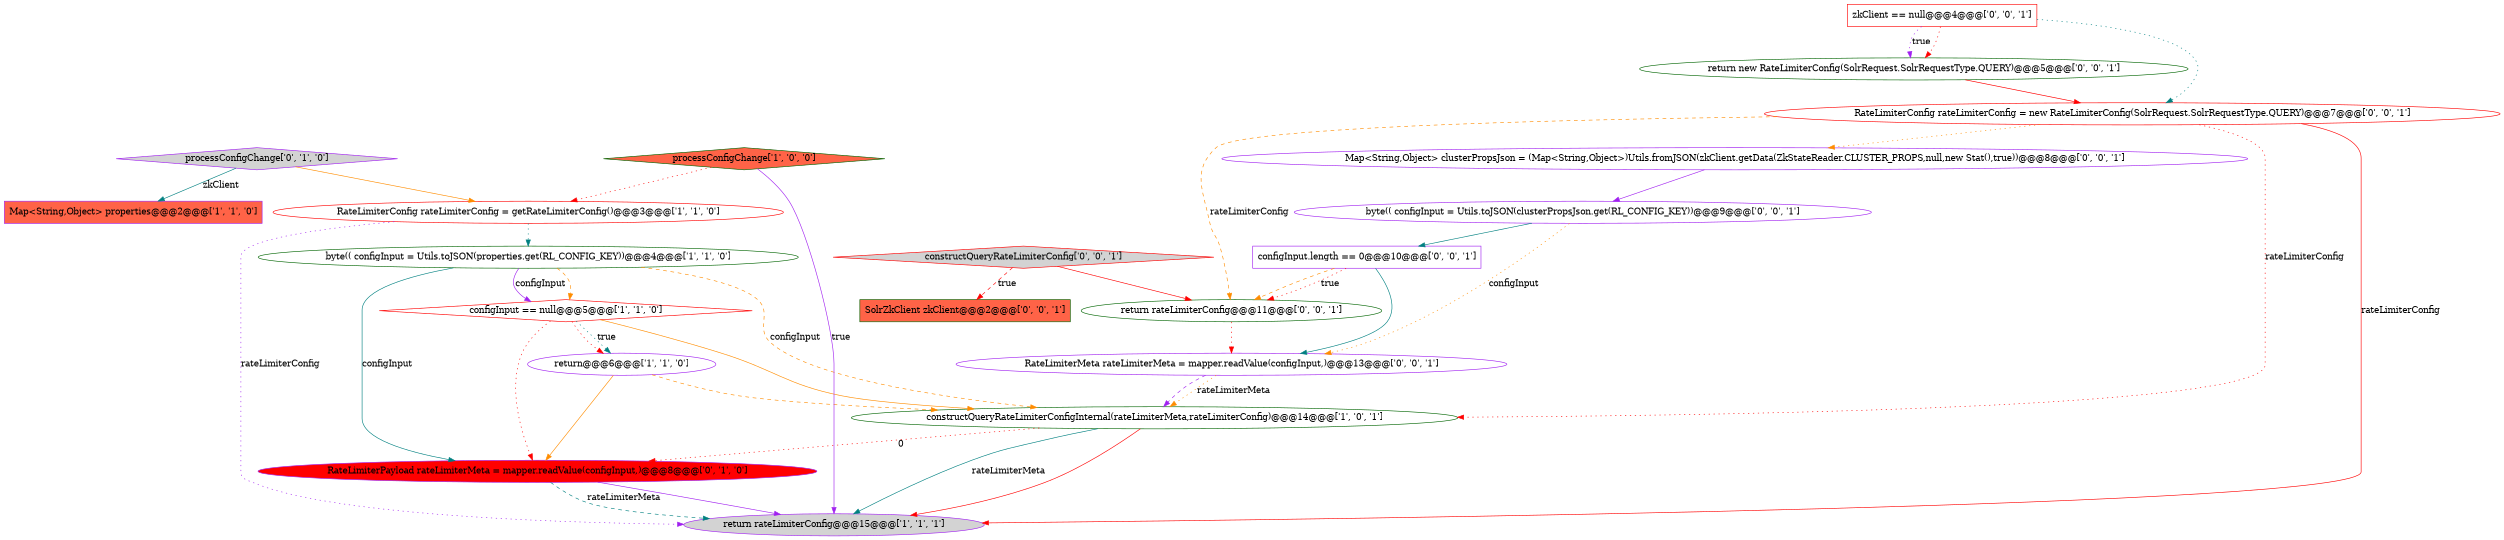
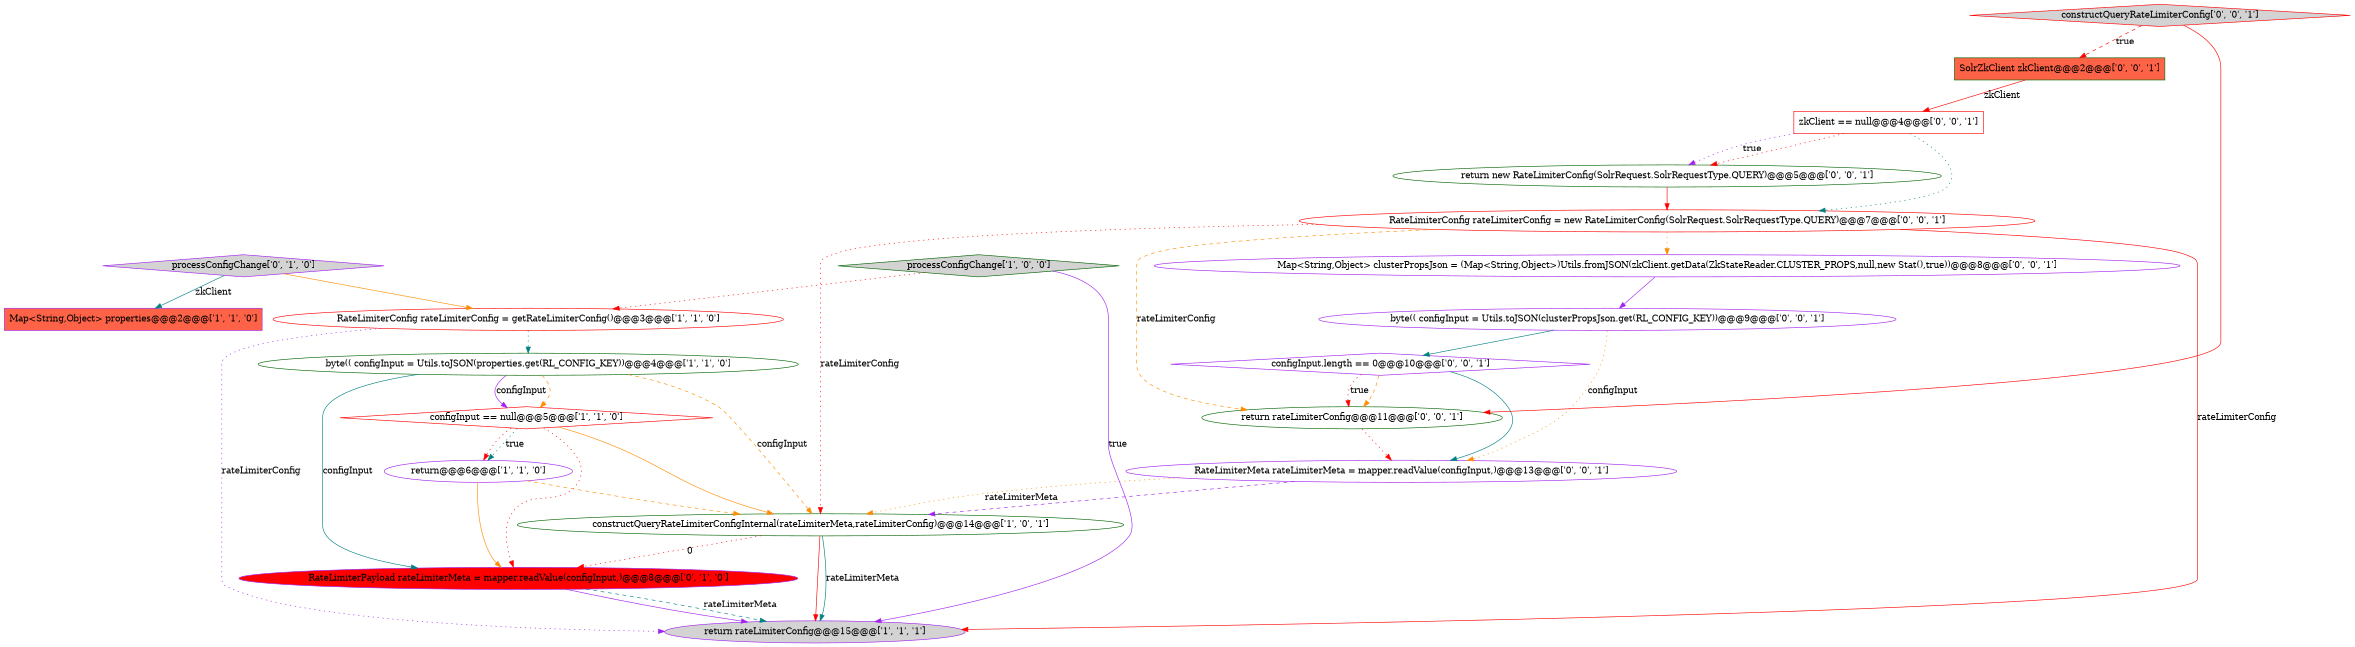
edge "SolrZkClient zkClient@@@2@@@['0', '0', '1']" -> "zkClient == null@@@4@@@['0', '0', '1']": added, label "zkClient"
node "processConfigChange['1', '0', '0']": fillcolor tomato -> lightgray
node "configInput.length == 0@@@10@@@['0', '0', '1']": shape box -> diamond
